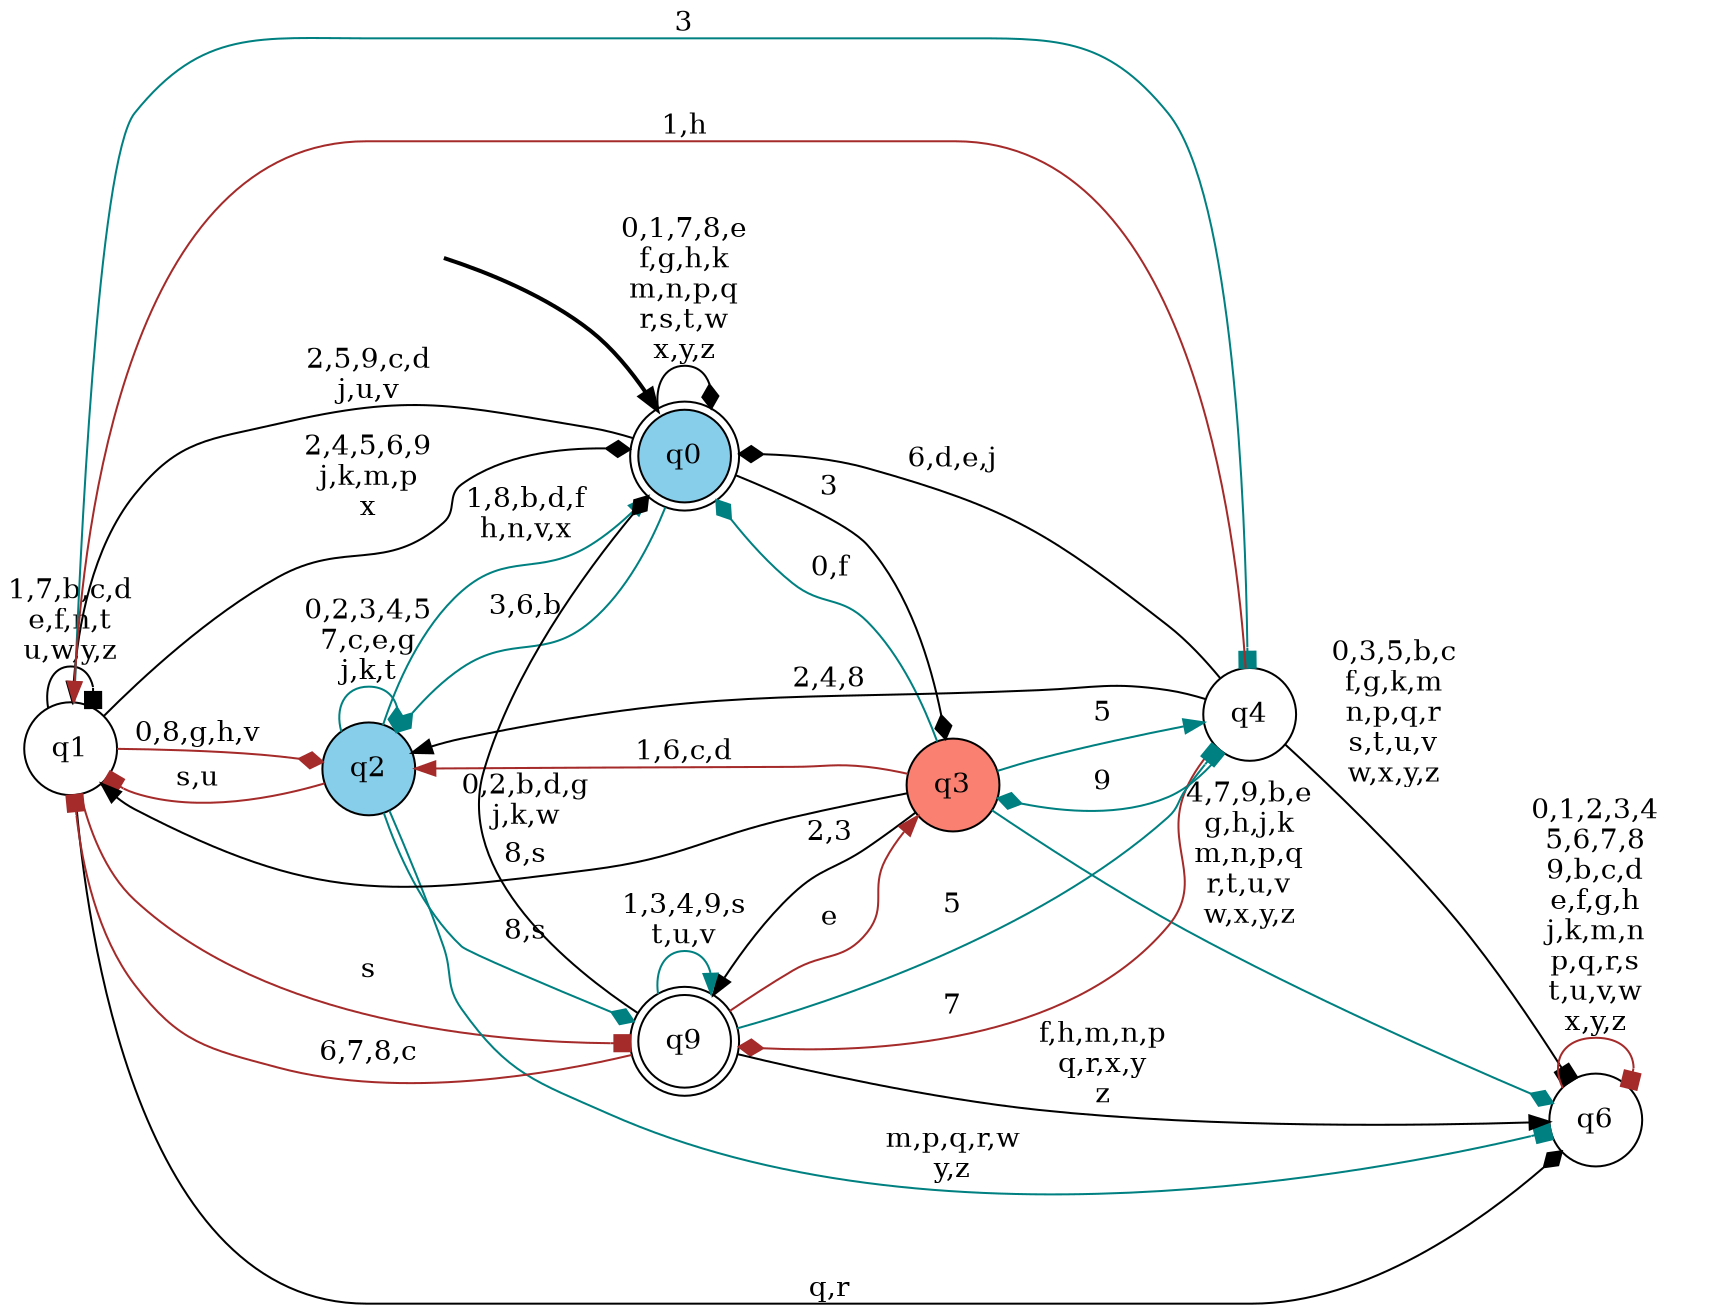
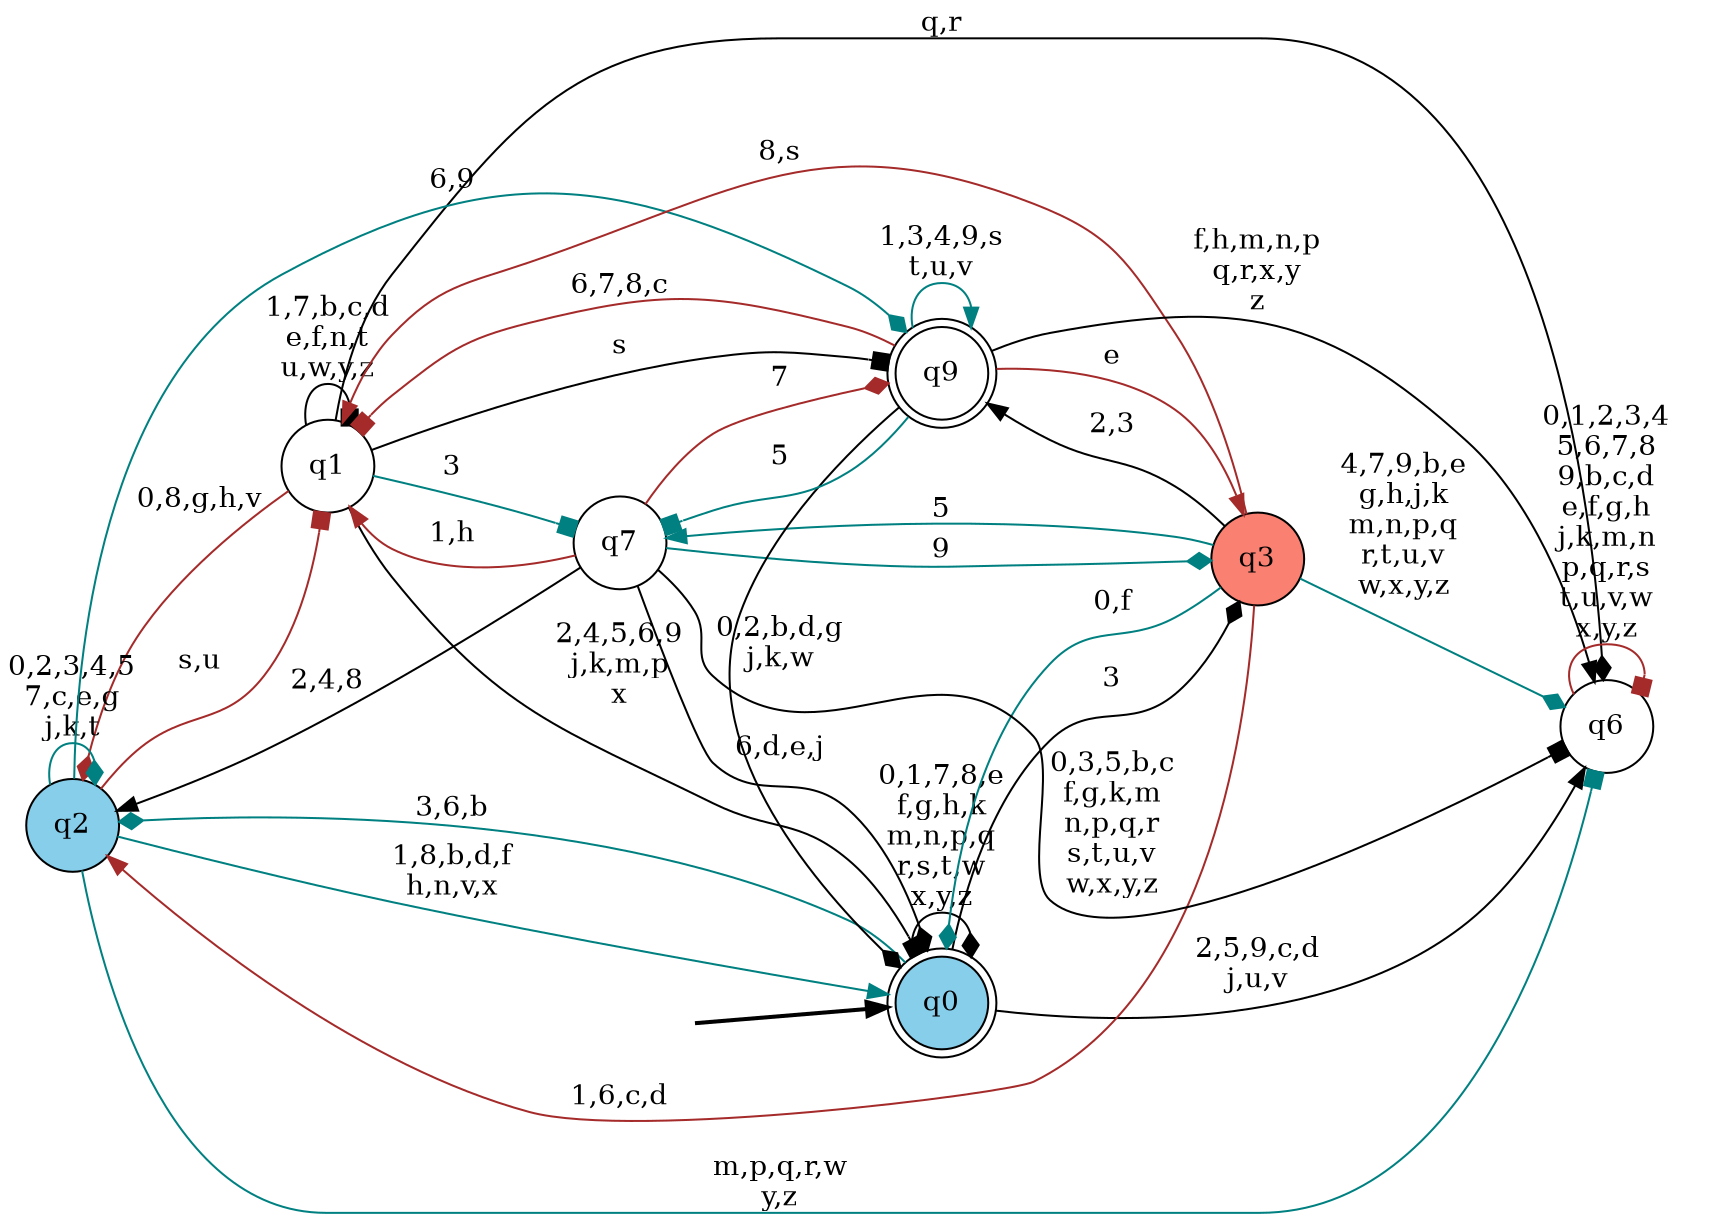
edge "q0" -> "q1": now "q0" -> "q6"
edge "q1" -> "q0": arrowhead diamond -> box
node "q4": label "q4" -> "q7"
edge "q3" -> "q1": color black -> brown
edge "q2" -> "q9": label "8,s" -> "6,9"
edge "q1" -> "q9": color brown -> black
